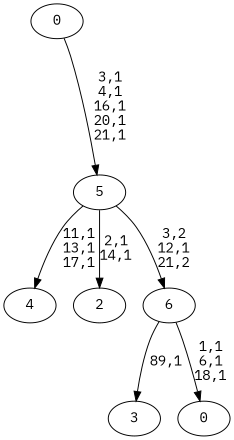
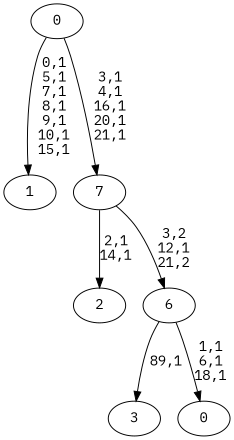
node "1": added
node "5": label "5" -> "7"
node "4": removed
